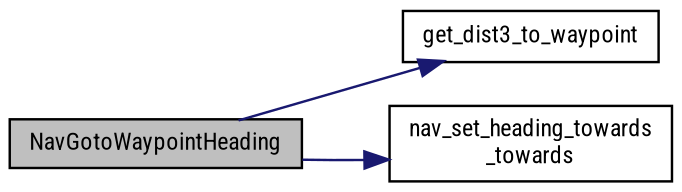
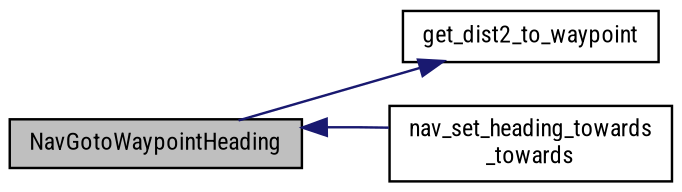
node "get_dist3_to_waypoint": label "get_dist3_to_waypoint" -> "get_dist2_to_waypoint"
edge "NavGotoWaypointHeading" -> "nav_set_heading_towards _towards": reversed
